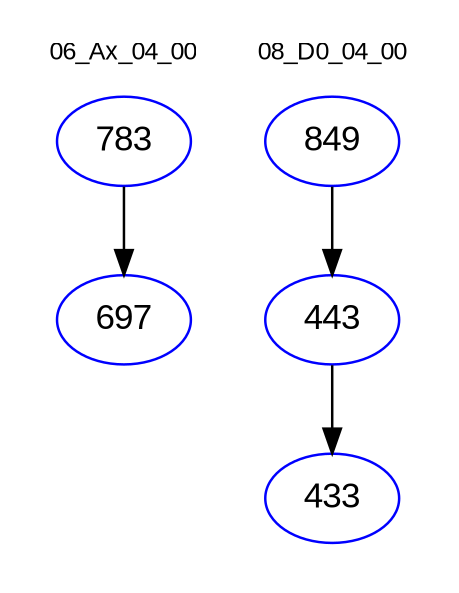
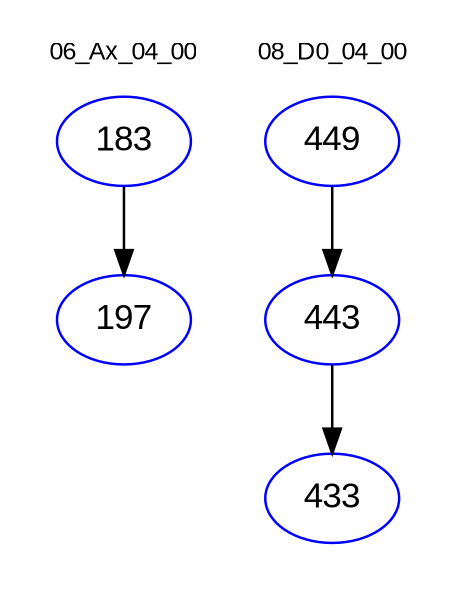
node "783": label "783" -> "183"
node "849": label "849" -> "449"
node "697": label "697" -> "197"
